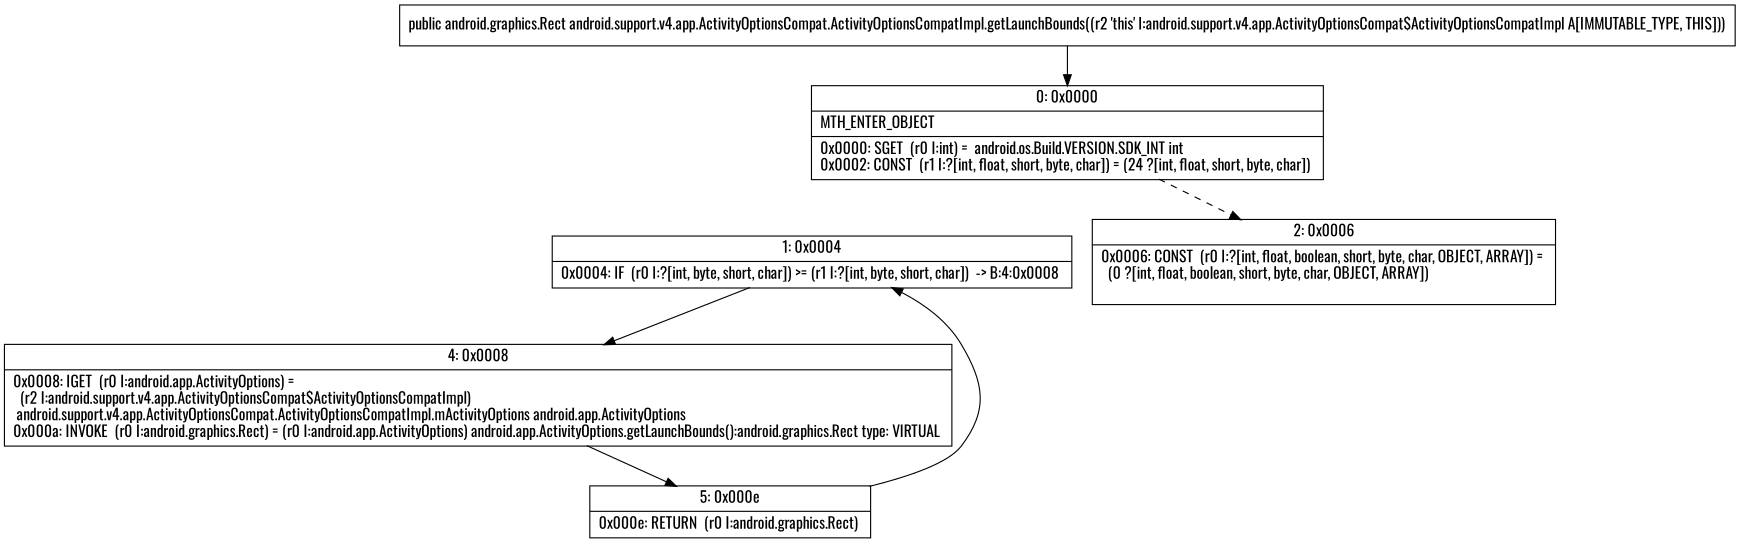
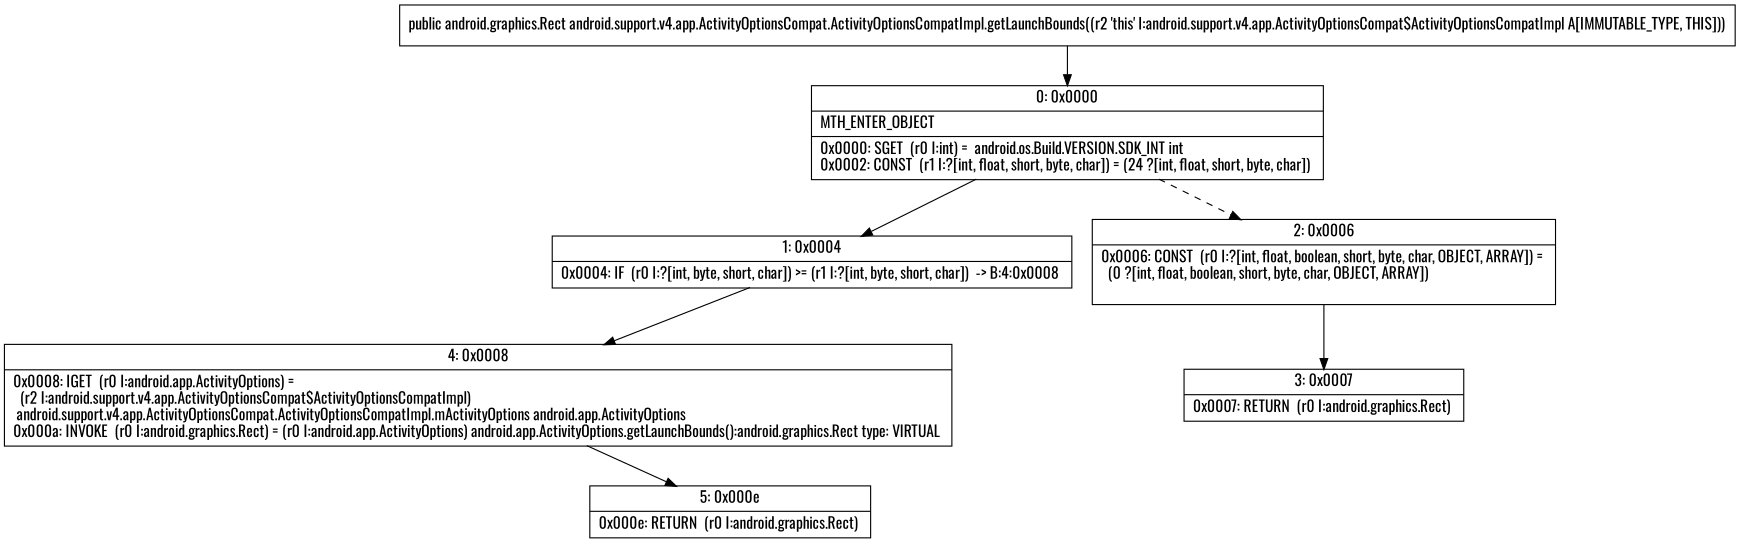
node "3: 0x0007": added
edge "5: 0x000e" -> "1: 0x0004": now "0: 0x0000" -> "1: 0x0004"
